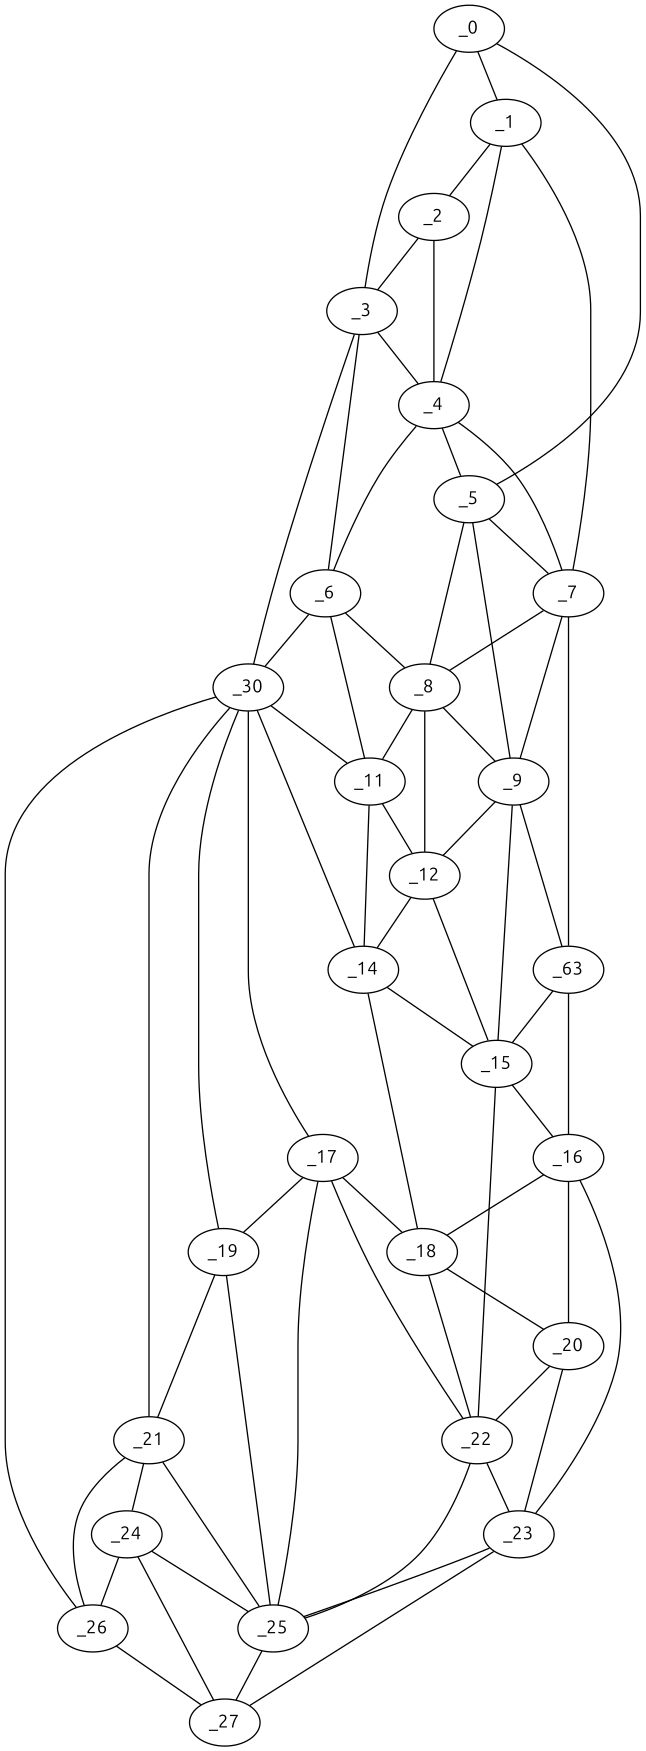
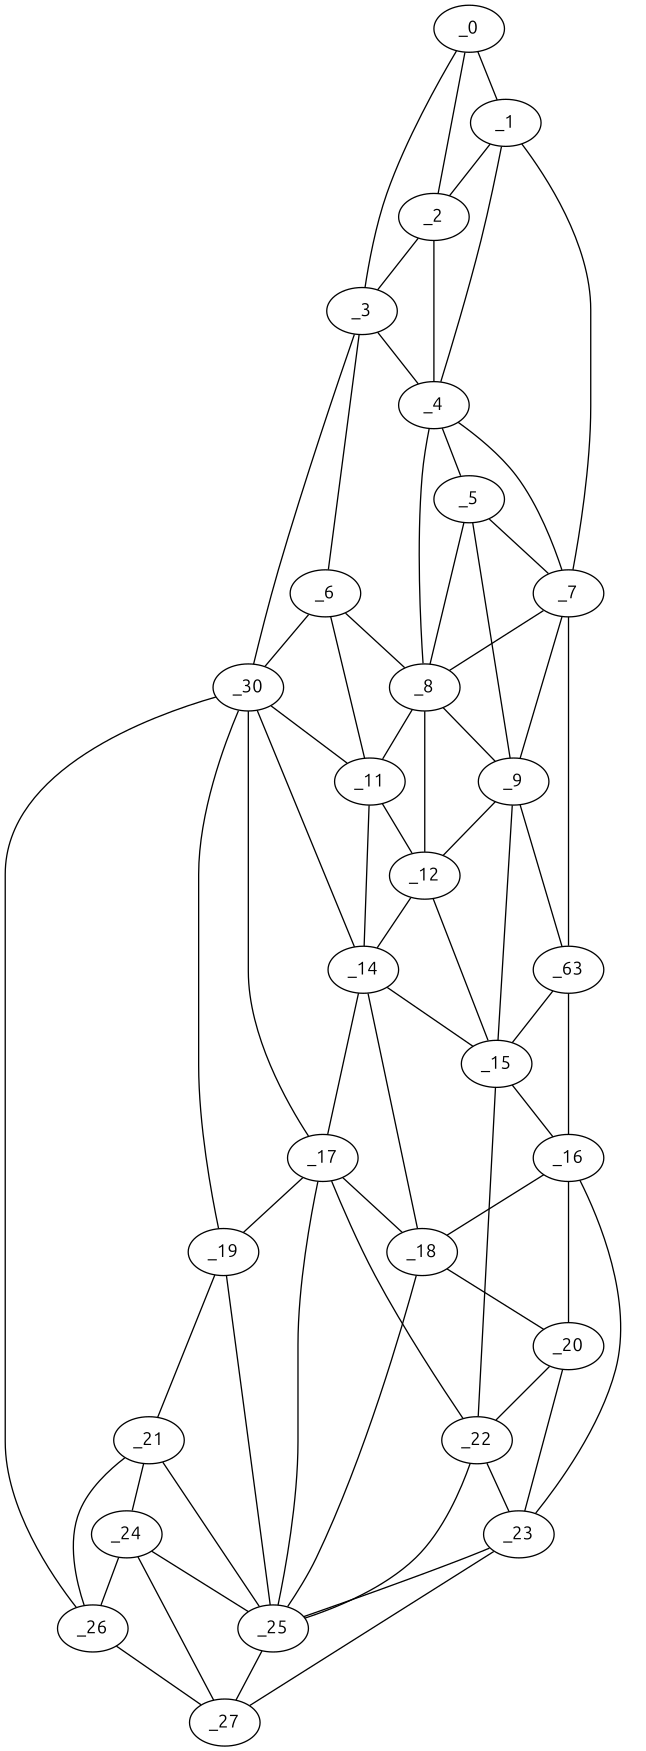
edge "_0" -- "_5": now "_0" -- "_2"
edge "_4" -- "_6": now "_4" -- "_8"
edge "_30" -- "_21": removed
edge "_14" -- "_17": added
edge "_18" -- "_22": now "_18" -- "_25"
